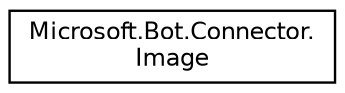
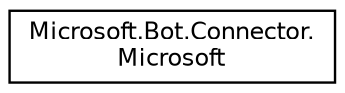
node "Microsoft.Bot.Connector. Image": label "Microsoft.Bot.Connector. Image" -> "Microsoft.Bot.Connector. Microsoft"
